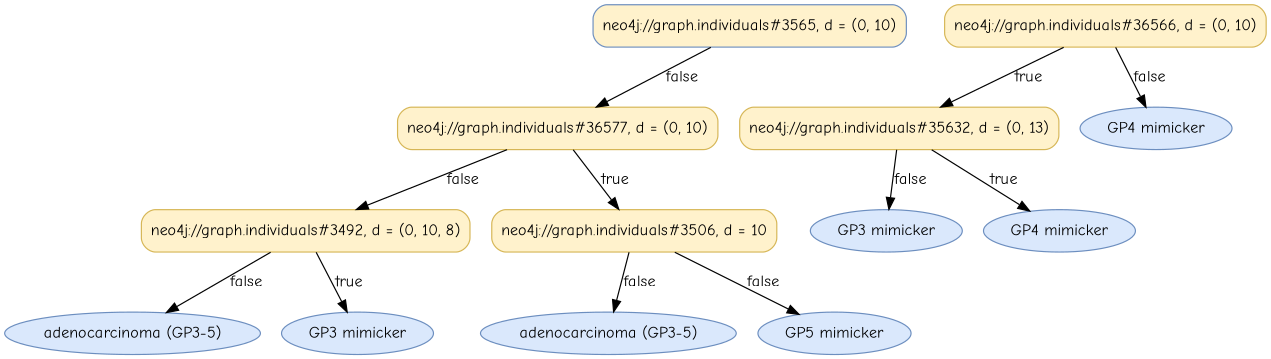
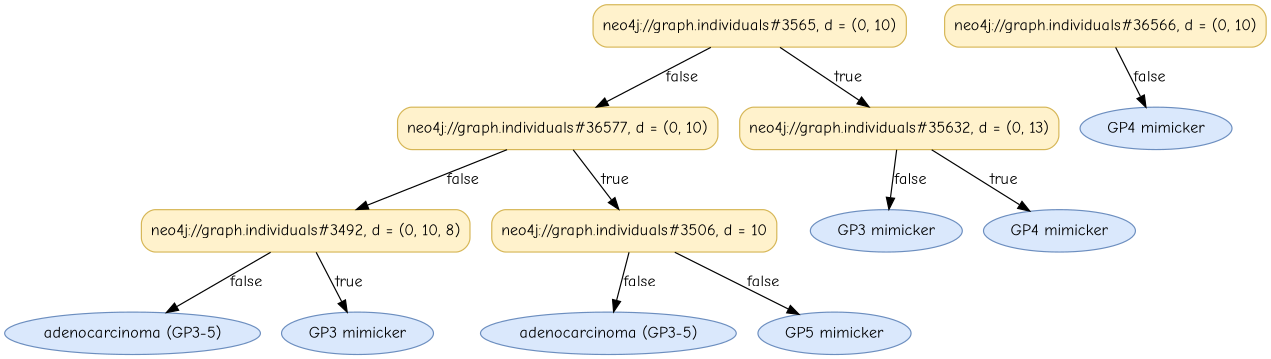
node "neo4j://graph.individuals#3565, d = (0, 10)": color #6c8ebf -> #d6b656
edge "neo4j://graph.individuals#36566, d = (0, 10)" -> "neo4j://graph.individuals#35632, d = (0, 13)": now "neo4j://graph.individuals#3565, d = (0, 10)" -> "neo4j://graph.individuals#35632, d = (0, 13)"
